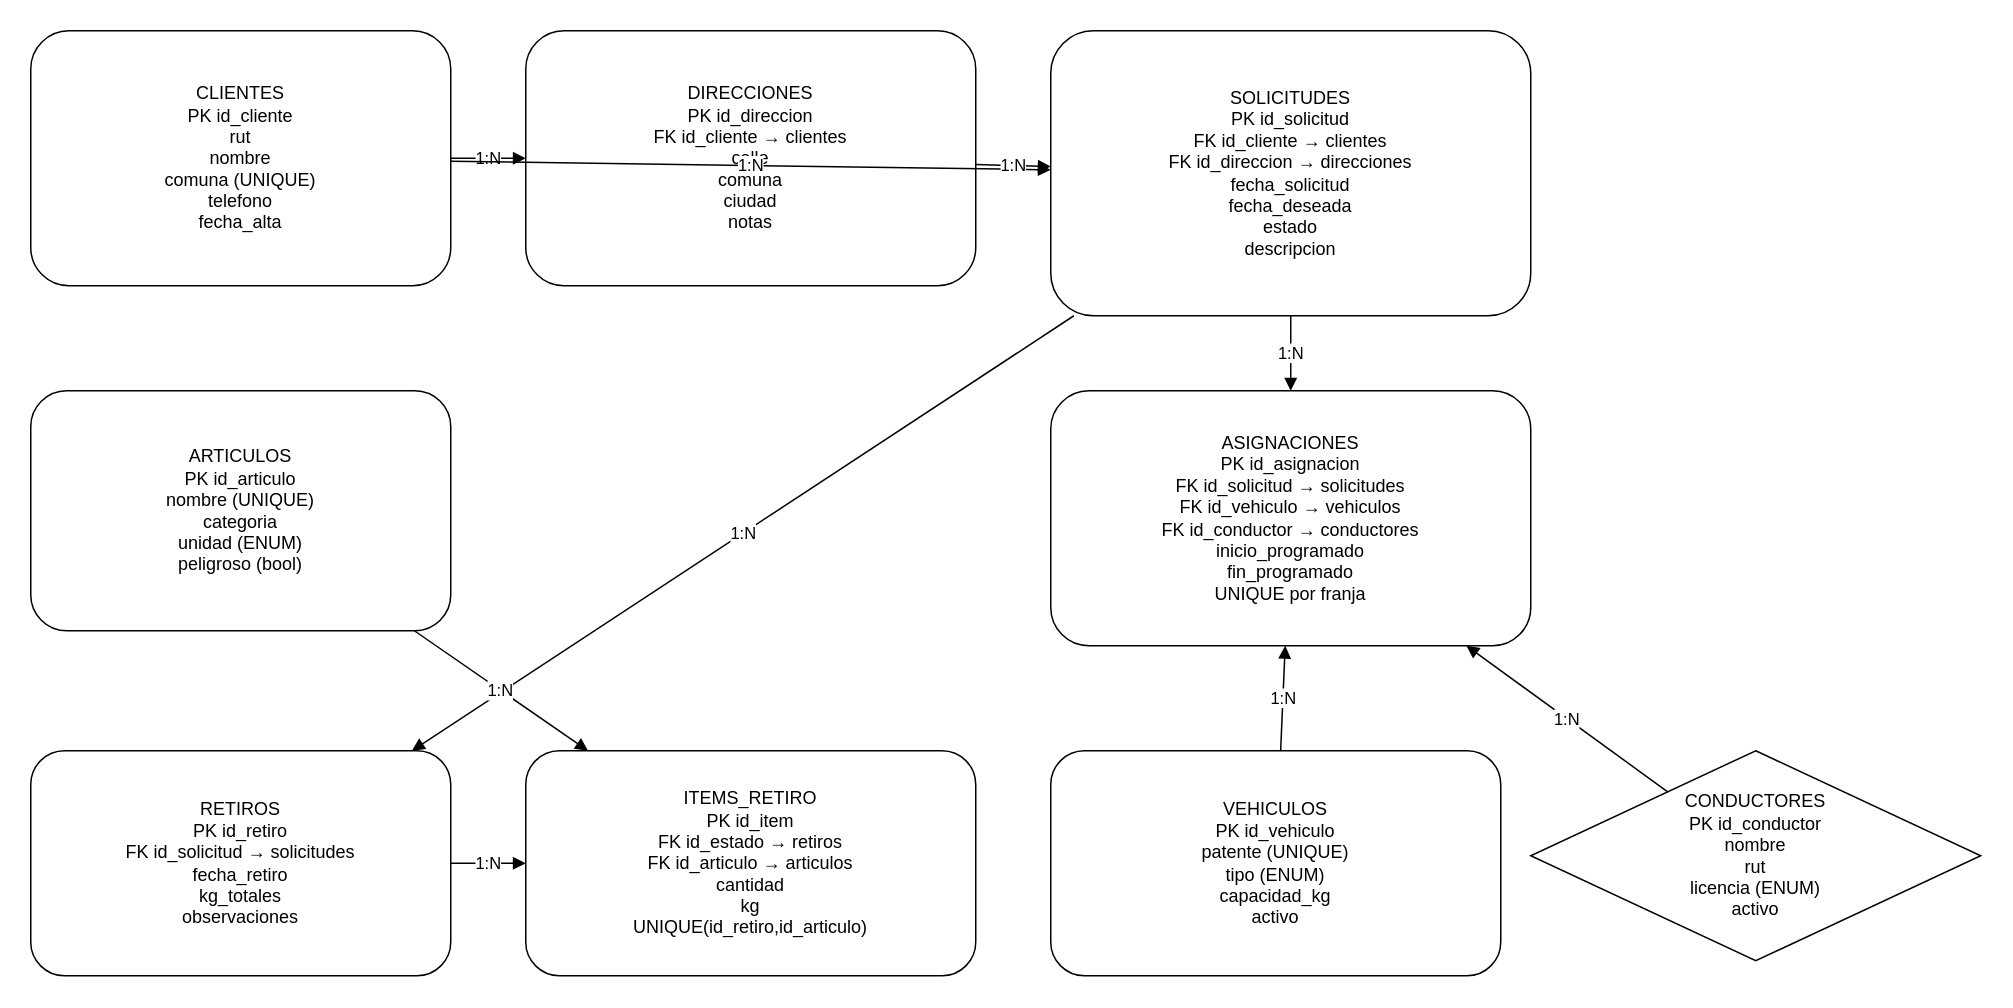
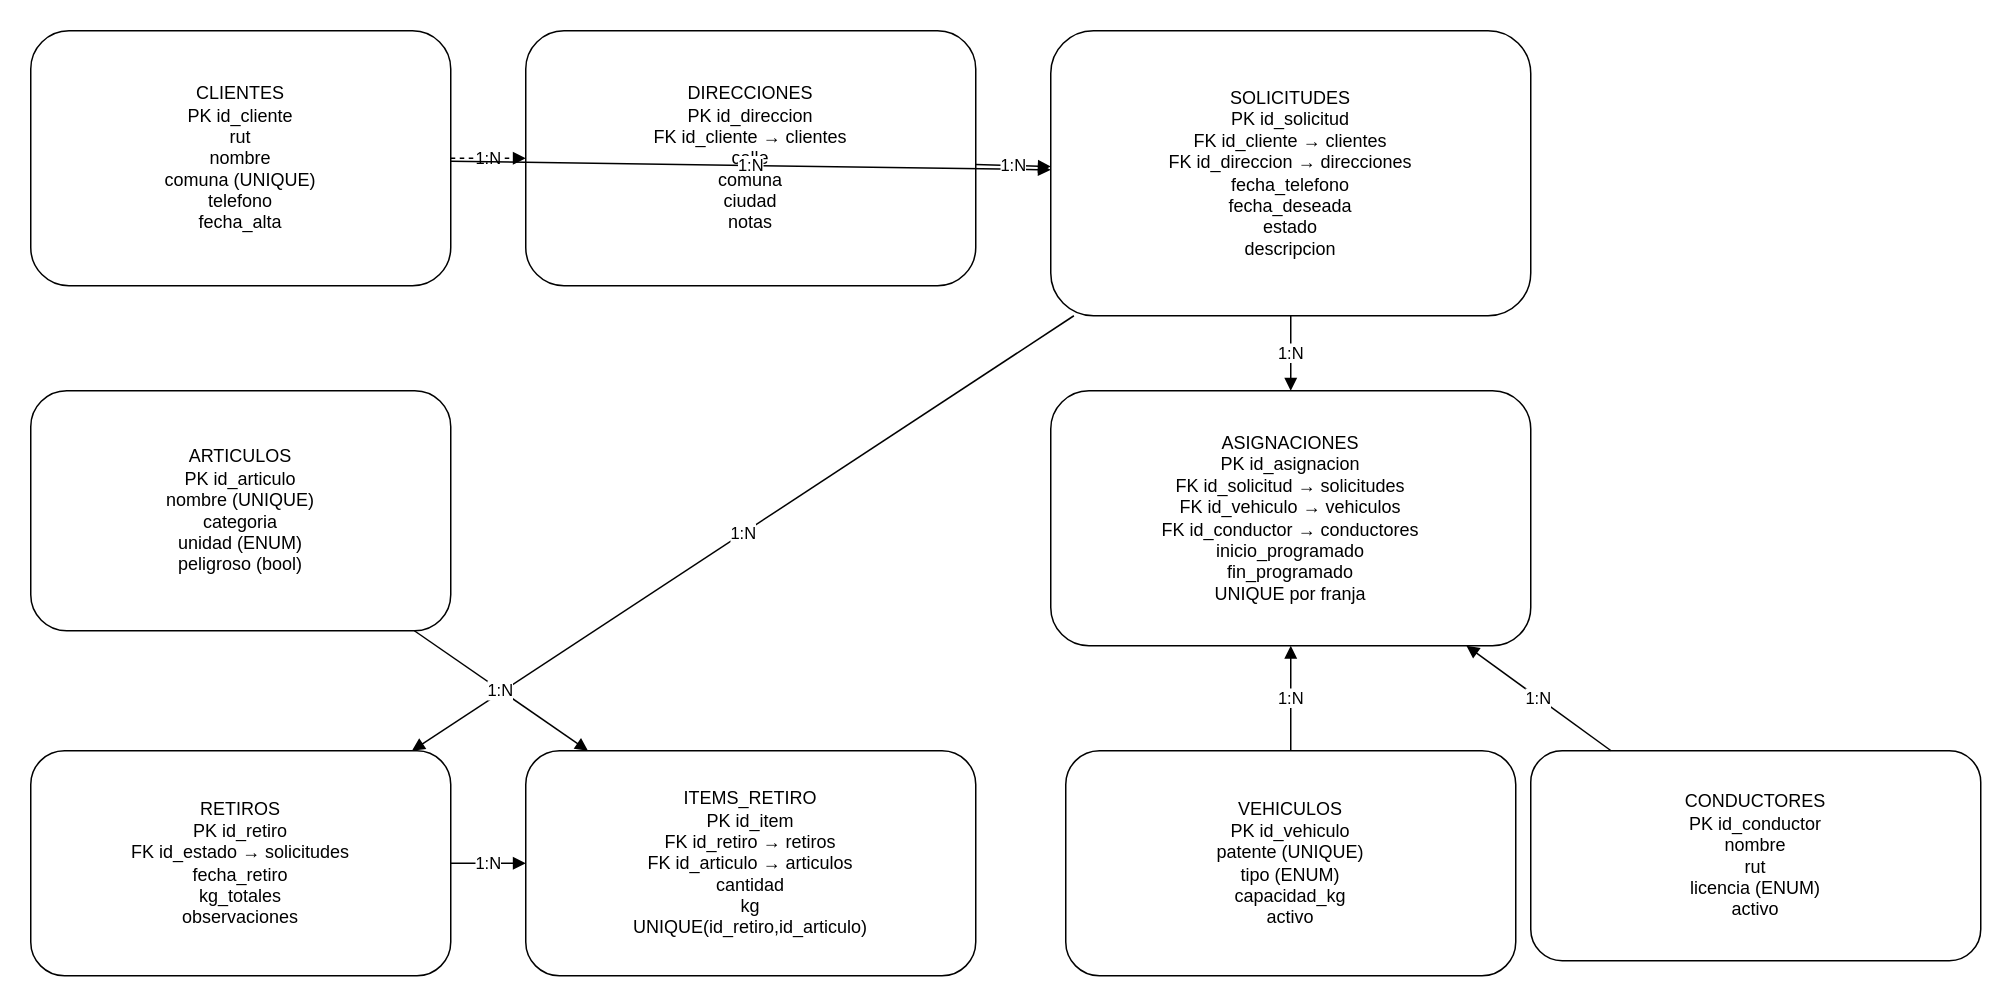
edge "CLIENTES PK id_cliente rut nombre comuna (UNIQUE) telefono fecha_alta" -> "DIRECCIONES PK id_direccion FK id_cliente → clientes calle comuna ciudad notas": style solid -> dashed
node "SOLICITUDES PK id_solicitud FK id_cliente → clientes FK id_direccion → direcciones fecha_solicitud fecha_deseada estado descripcion": label "SOLICITUDES PK id_solicitud FK id_cliente → clientes FK id_direccion → direcciones fecha_solicitud fecha_deseada estado descripcion" -> "SOLICITUDES PK id_solicitud FK id_cliente → clientes FK id_direccion → direcciones fecha_telefono fecha_deseada estado descripcion"
node "CONDUCTORES PK id_conductor nombre rut licencia (ENUM) activo": shape diamond -> rounded rectangle
node "RETIROS PK id_retiro FK id_solicitud → solicitudes fecha_retiro kg_totales observaciones": label "RETIROS PK id_retiro FK id_solicitud → solicitudes fecha_retiro kg_totales observaciones" -> "RETIROS PK id_retiro FK id_estado → solicitudes fecha_retiro kg_totales observaciones"
node "ITEMS_RETIRO PK id_item FK id_estado → retiros FK id_articulo → articulos cantidad kg UNIQUE(id_retiro,id_articulo)": label "ITEMS_RETIRO PK id_item FK id_estado → retiros FK id_articulo → articulos cantidad kg UNIQUE(id_retiro,id_articulo)" -> "ITEMS_RETIRO PK id_item FK id_retiro → retiros FK id_articulo → articulos cantidad kg UNIQUE(id_retiro,id_articulo)"
node "VEHICULOS PK id_vehiculo patente (UNIQUE) tipo (ENUM) capacidad_kg activo": moved (1276, 863) -> (1291, 863)
